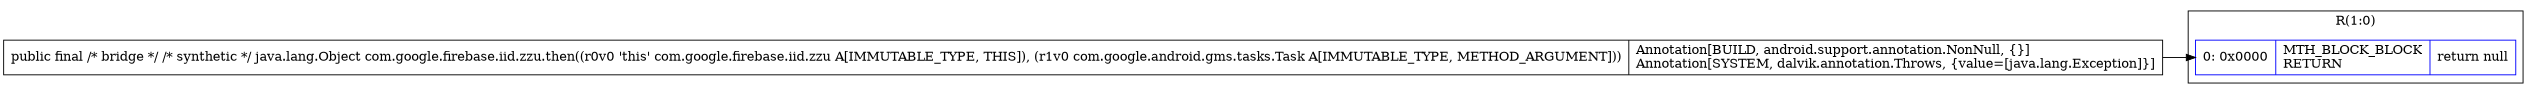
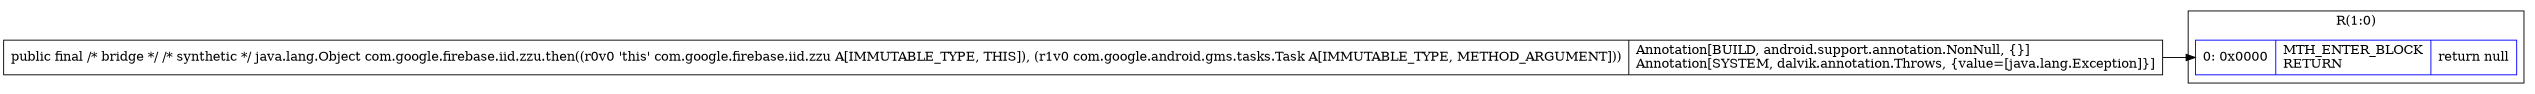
node "0: 0x0000": text "MTH_BLOCK_BLOCK" -> "MTH_ENTER_BLOCK"
